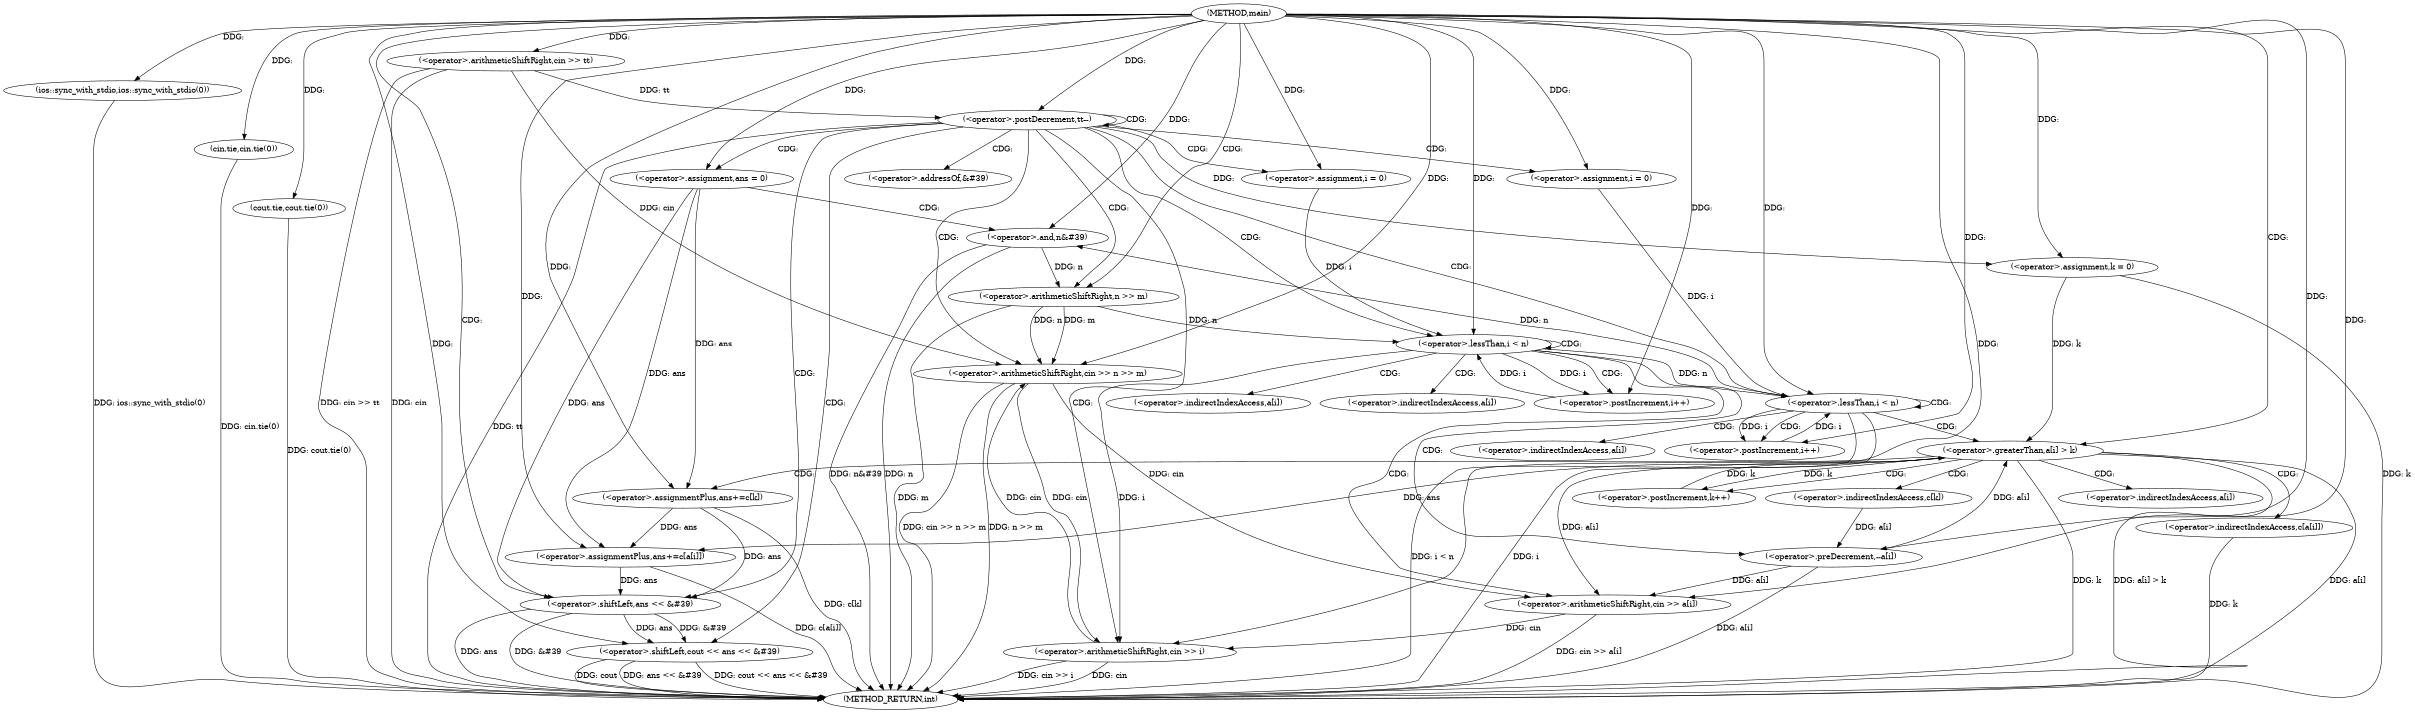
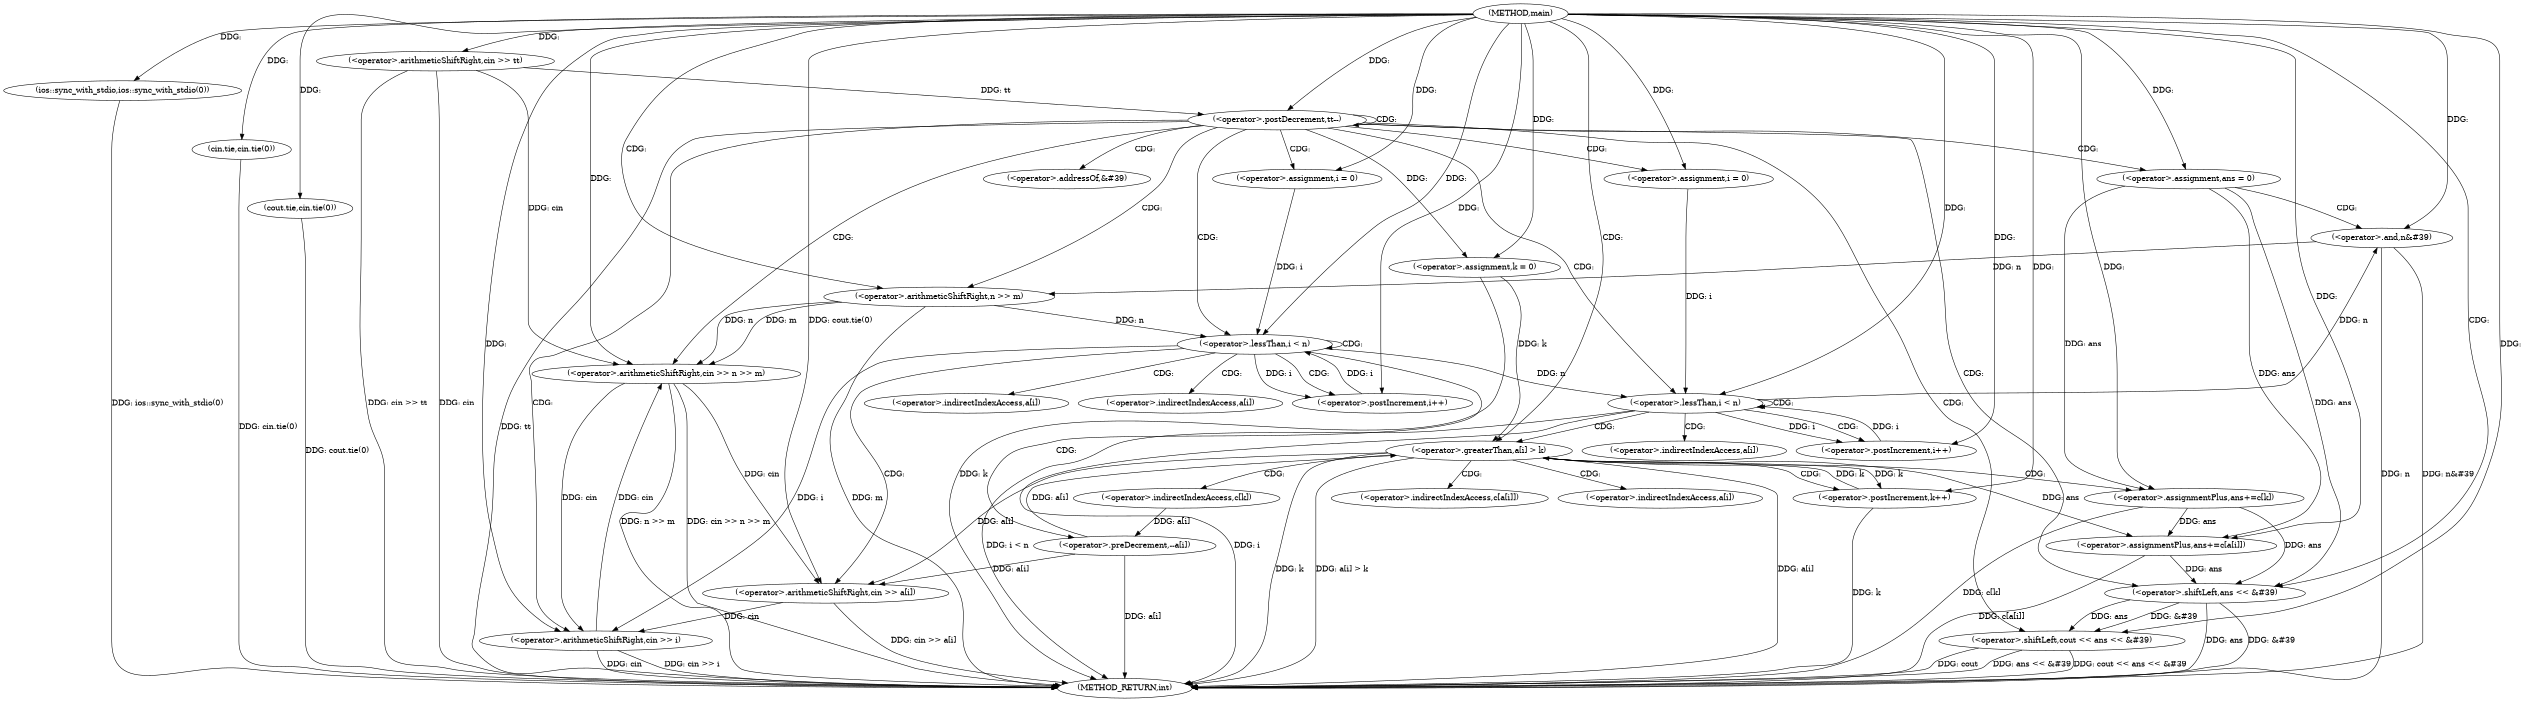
edge "(METHOD,main)" -> "(<operator>.preDecrement,--a[i])": now "(METHOD,main)" -> "(<operator>.postIncrement,k++)"
node "(cout.tie,cout.tie(0))": label "(cout.tie,cout.tie(0))" -> "(cout.tie,cin.tie(0))"
edge "(METHOD,main)" -> "(<operator>.arithmeticShiftRight,cin >> a[i])": label "DDG: " -> "DDG: cout.tie(0)"
edge "(<operator>.indirectIndexAccess,c[a[i]])" -> "(METHOD_RETURN,int)": now "(<operator>.postIncrement,k++)" -> "(METHOD_RETURN,int)"
